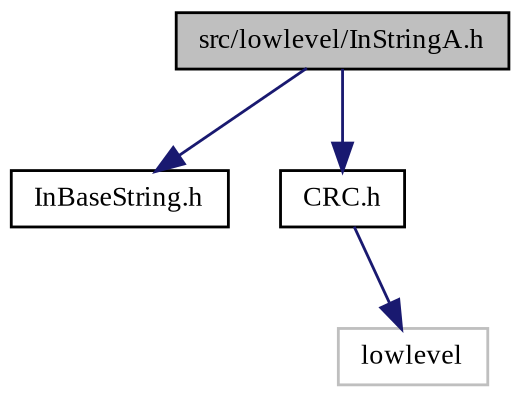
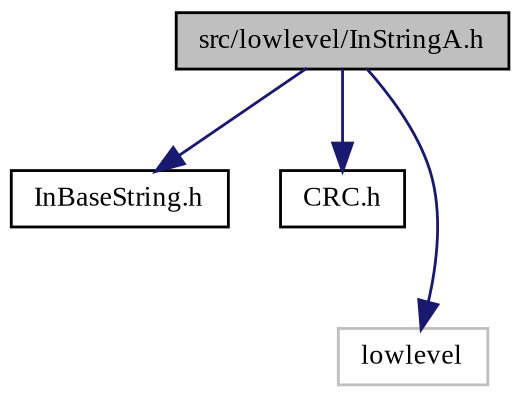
edge "CRC.h" -> "lowlevel": now "src/lowlevel/InStringA.h" -> "lowlevel"
